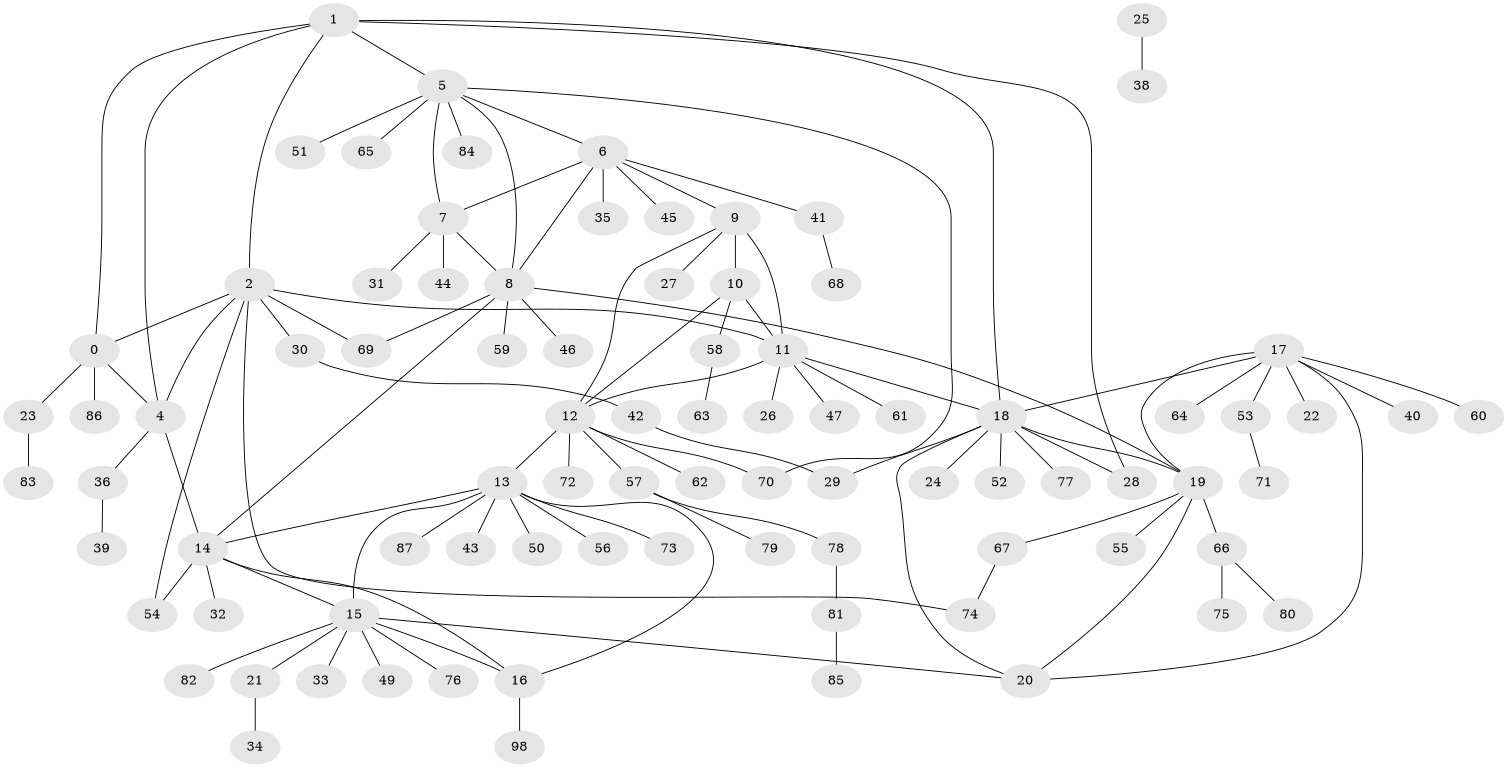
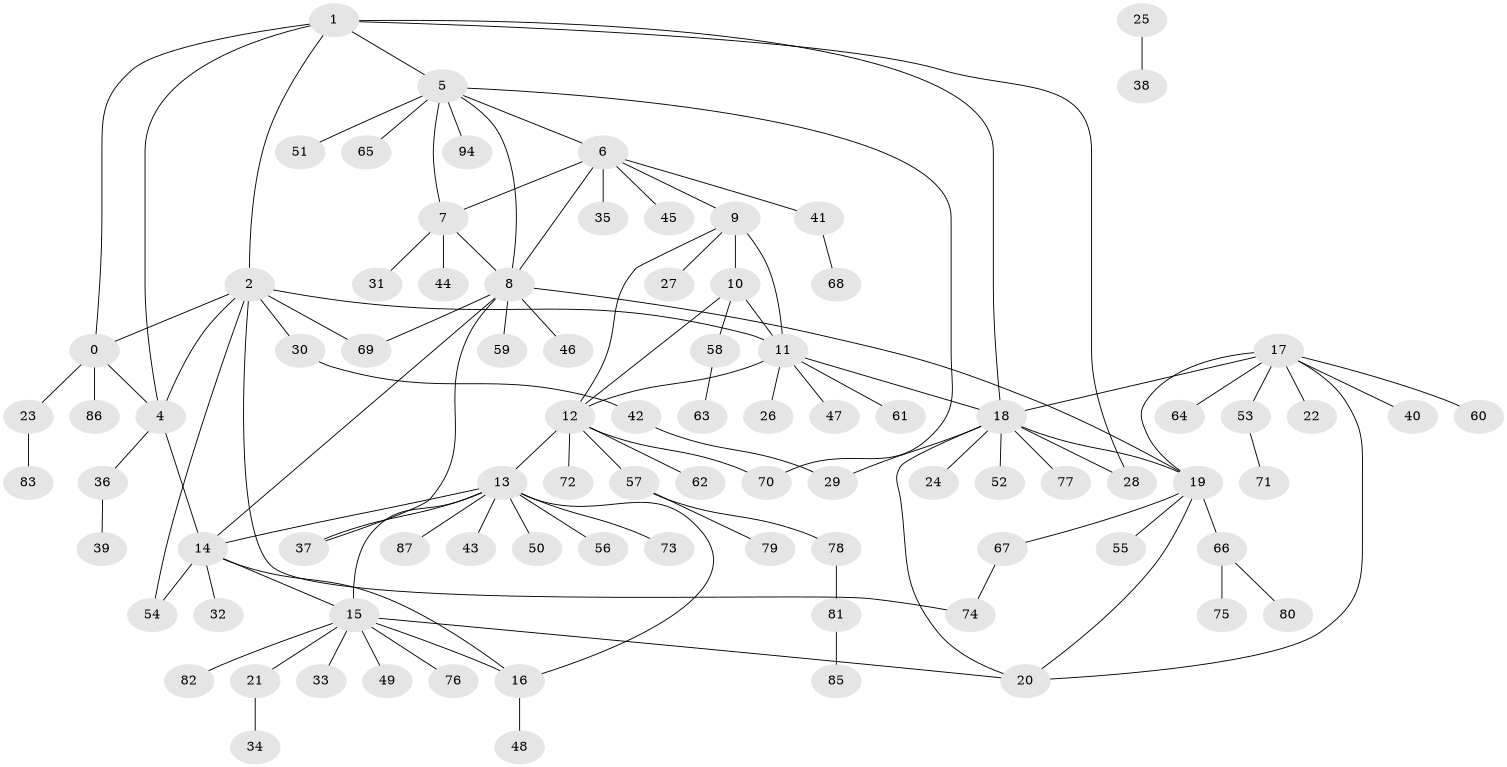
node "84": label "84" -> "94"
node "37": added
node "98": label "98" -> "48"
